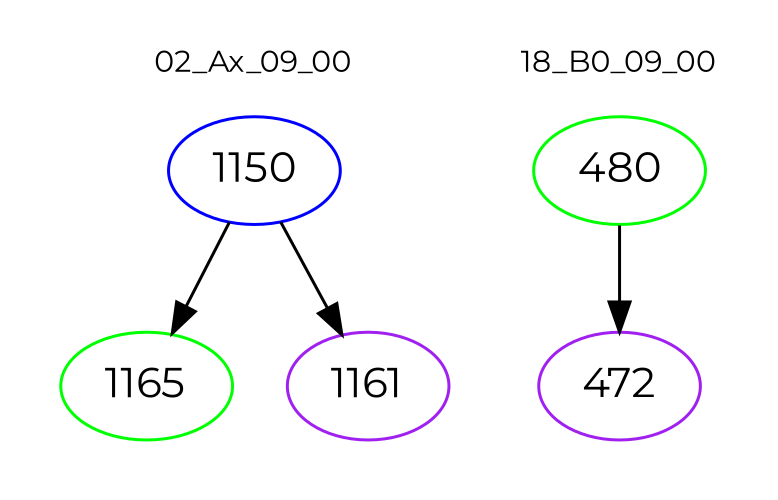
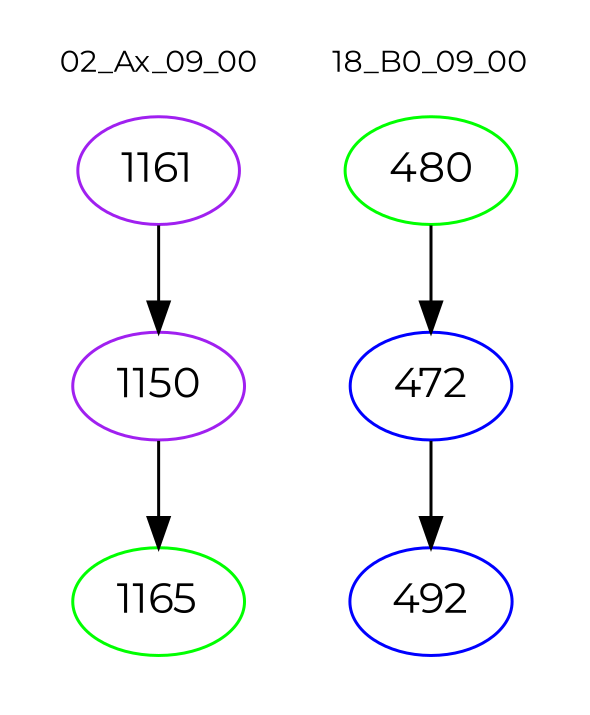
node "1150": color blue -> purple
edge "1150" -> "1161": reversed
node "472": color purple -> blue
node "492": added
